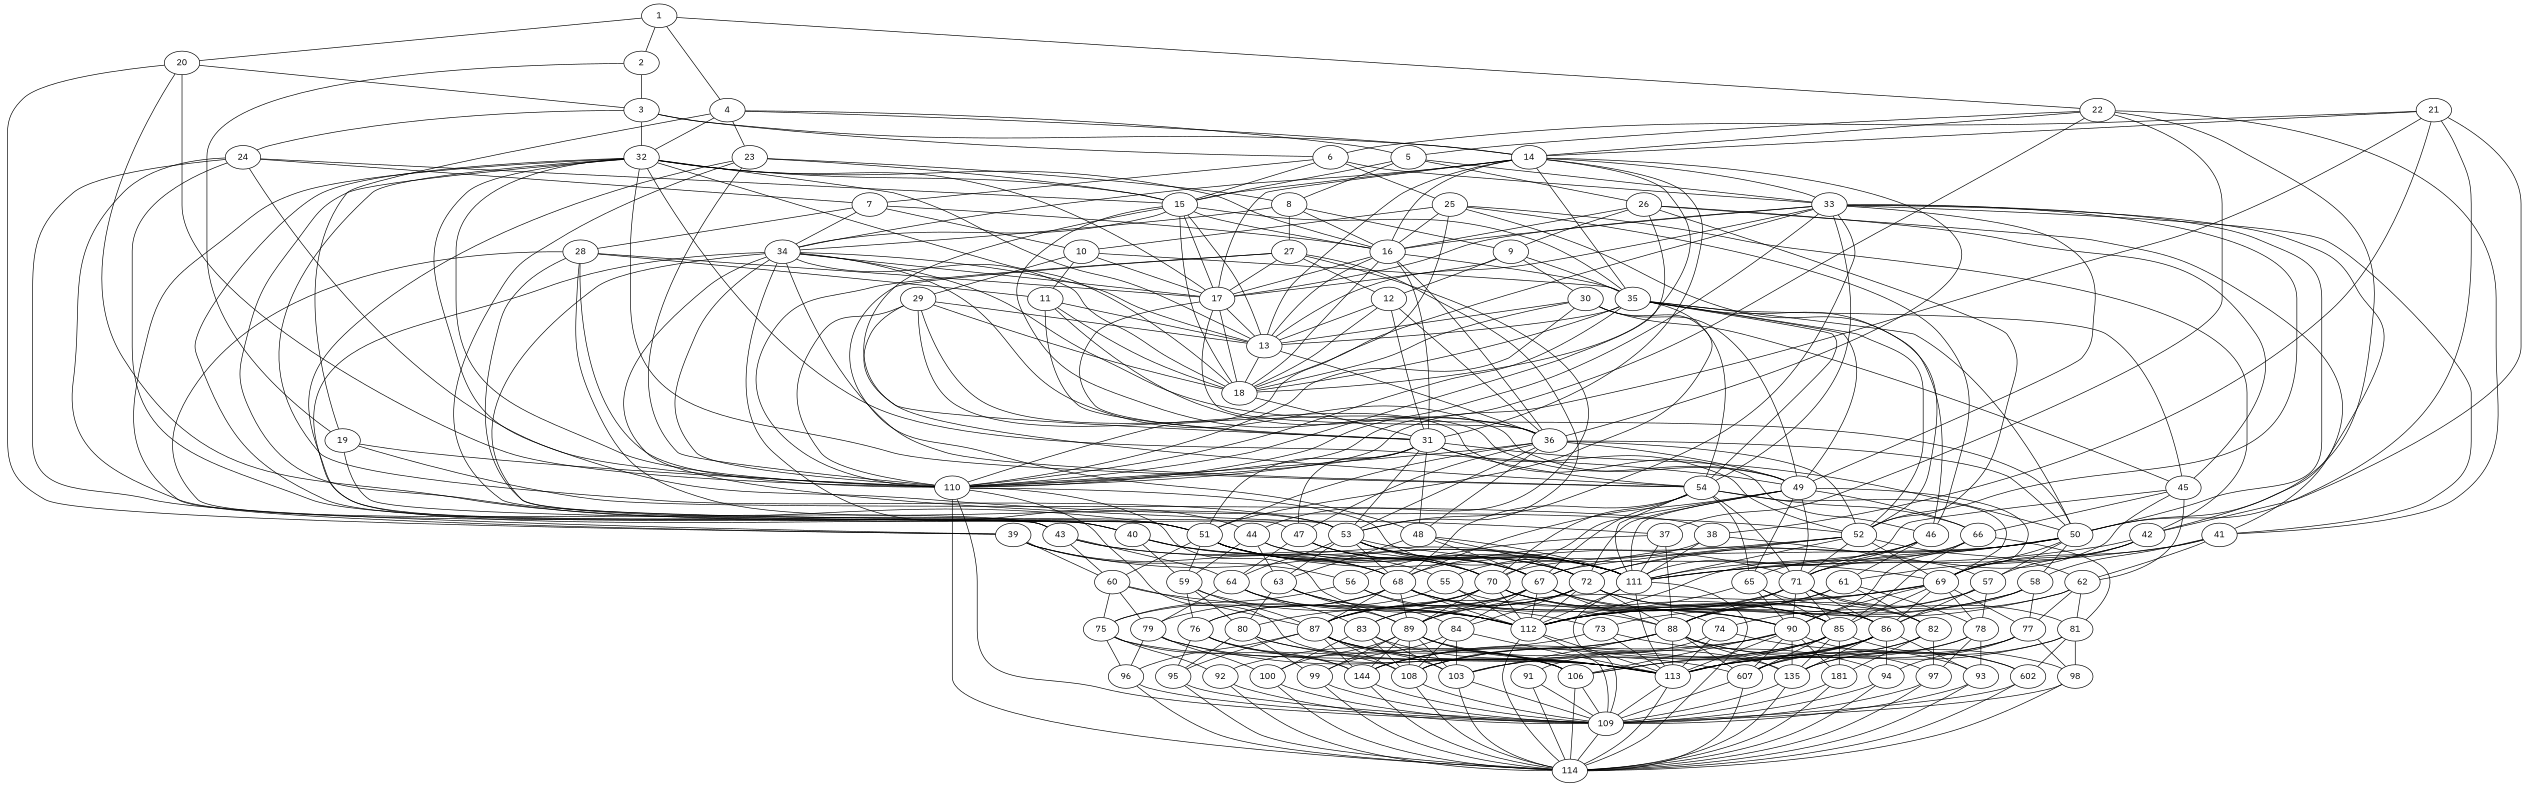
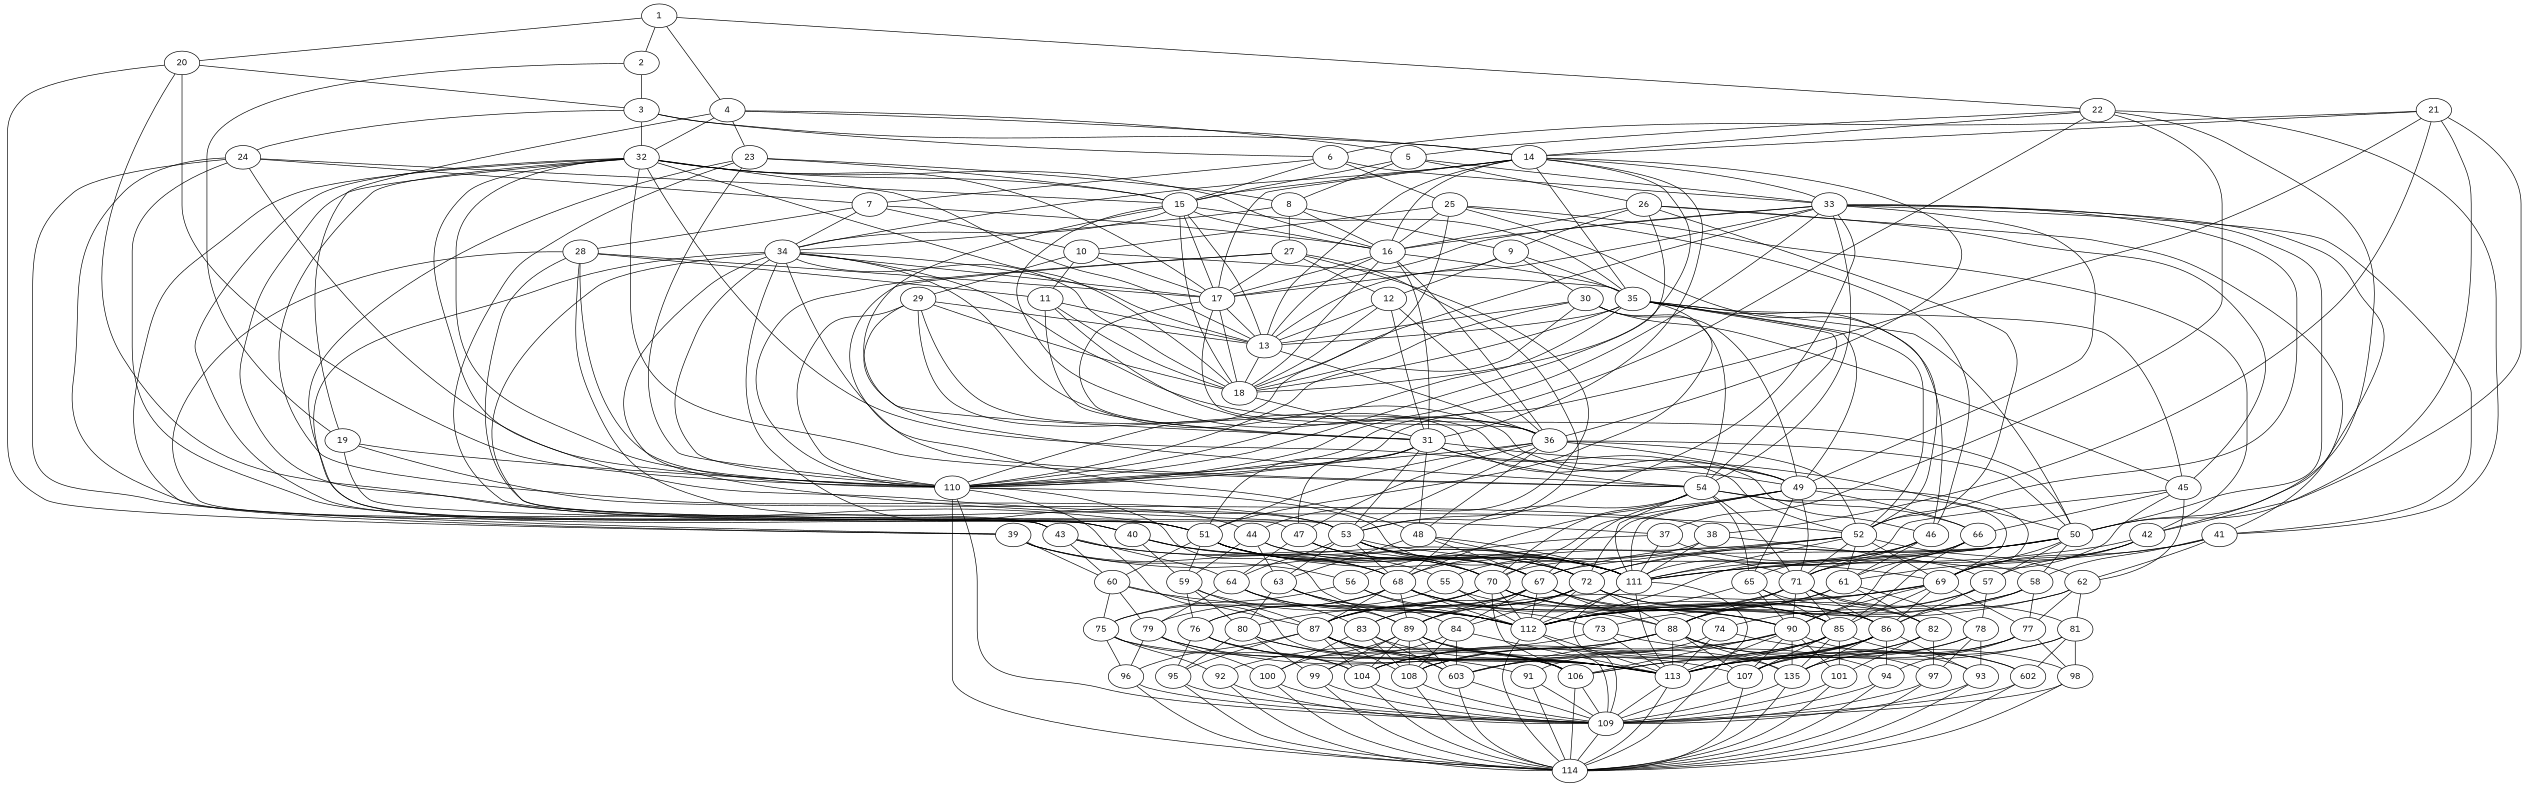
edge "52" -- "61": added
edge "66" -- "81": now "66" -- "61"
edge "37" -- "88": now "37" -- "58"
edge "70" -- "89": now "70" -- "106"
edge "69" -- "78": removed
edge "76" -- "108": now "76" -- "91"
node "144": label "144" -> "104"
node "103": label "103" -> "603"
node "607": label "607" -> "107"
node "181": label "181" -> "101"
